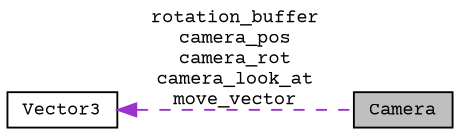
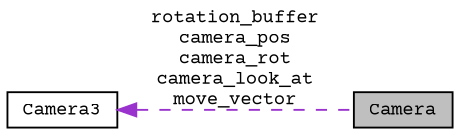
node "Vector3": label "Vector3" -> "Camera3"
